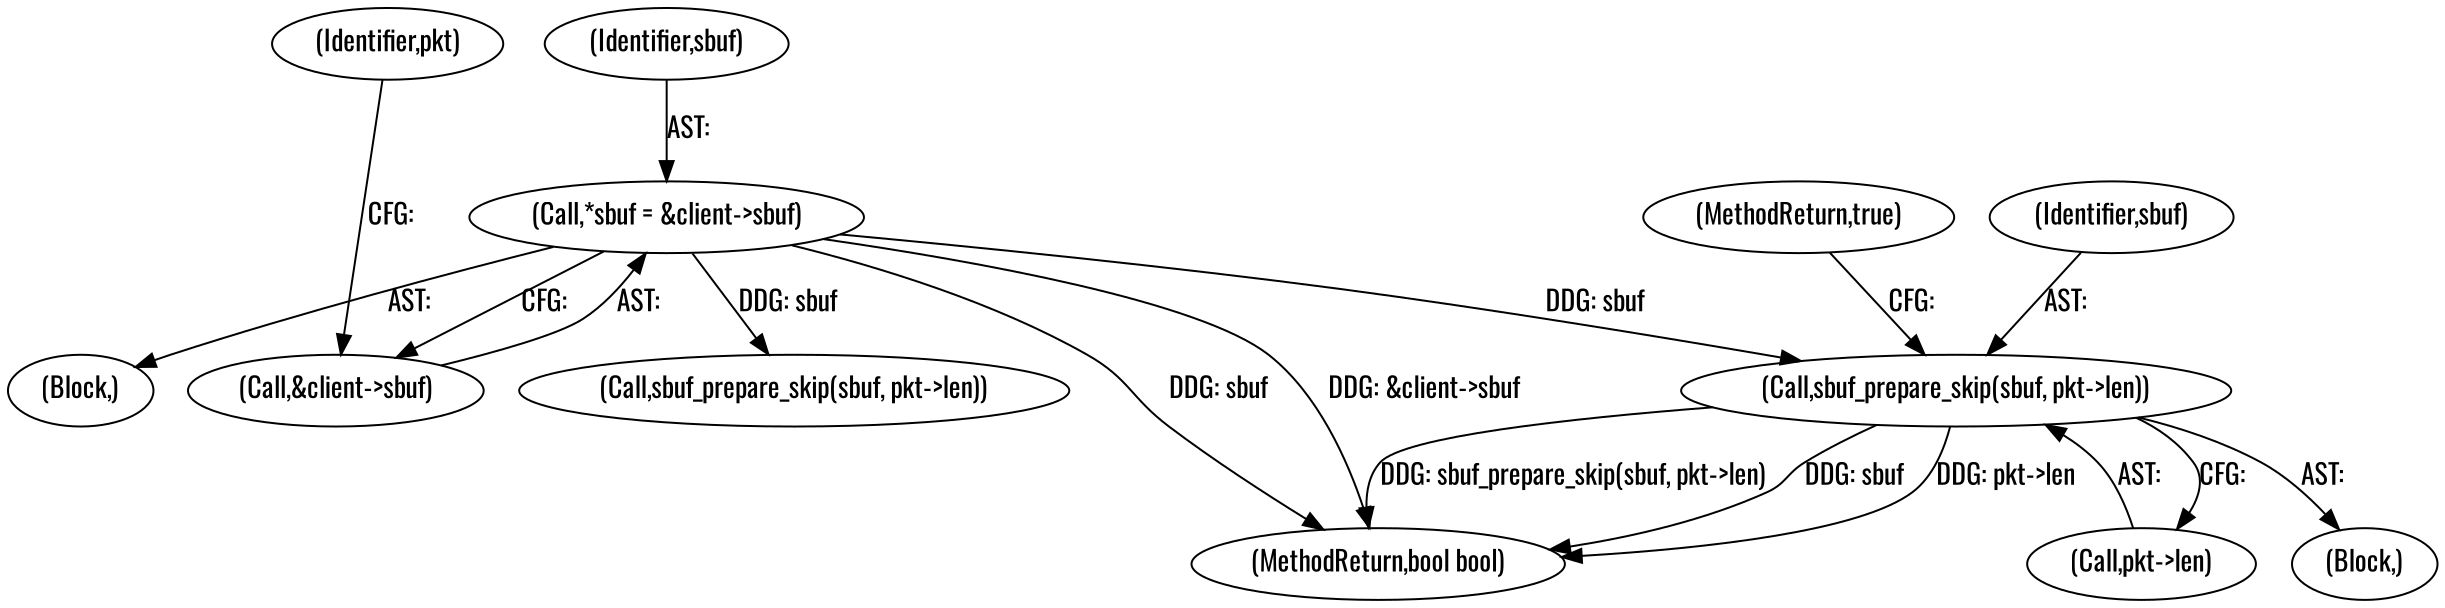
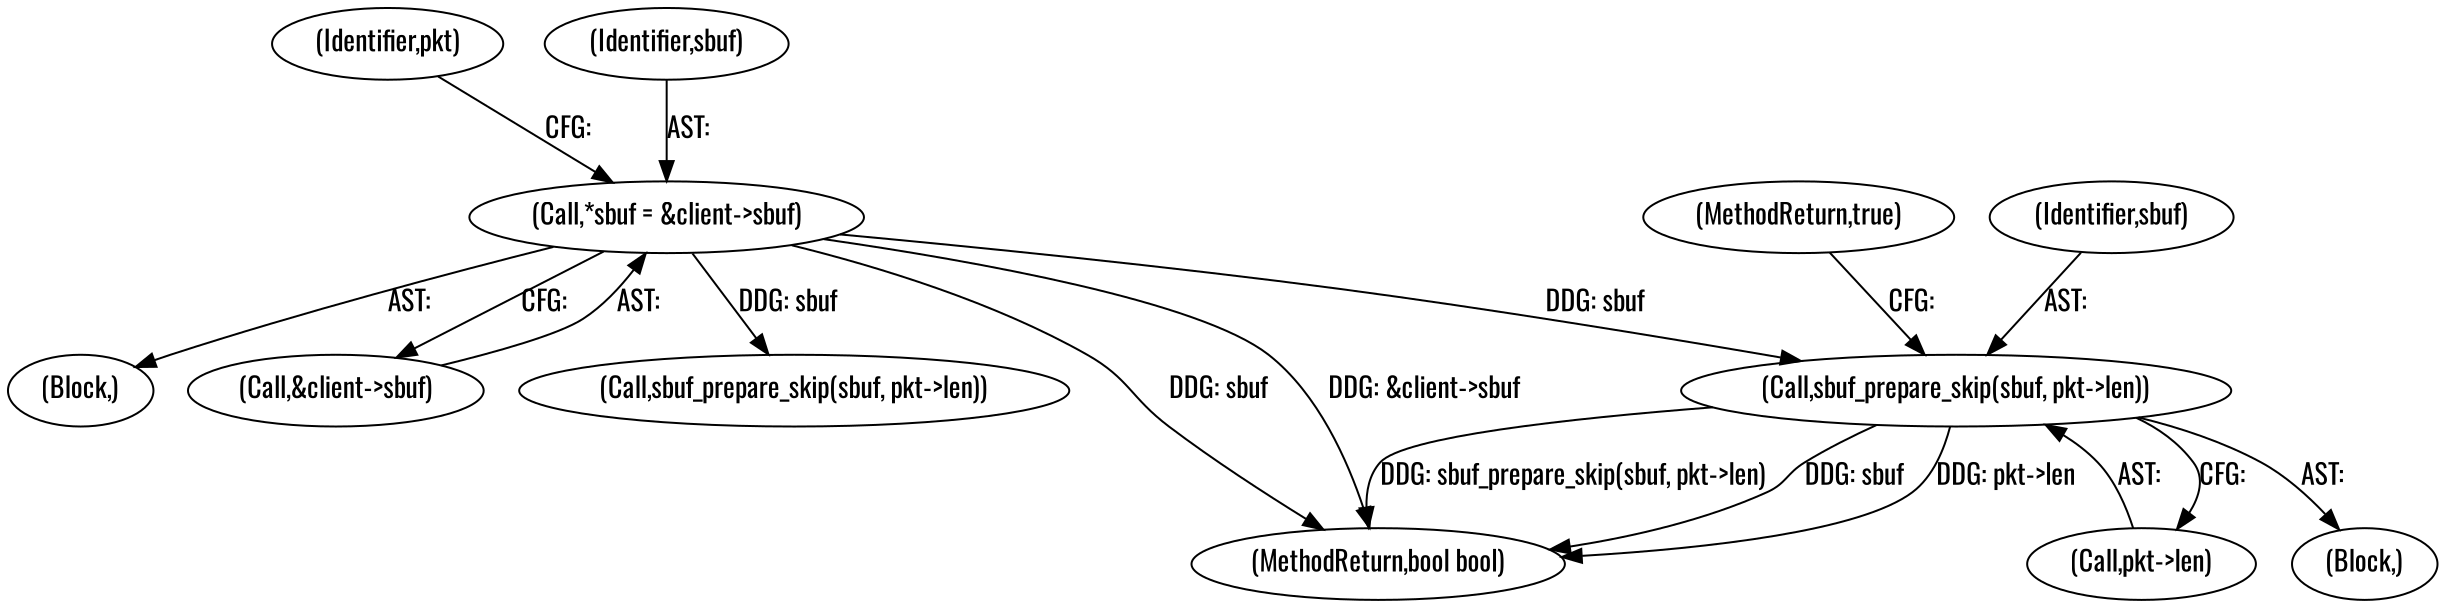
edge "(Identifier,pkt)" -> "(Call,&client->sbuf)": now "(Identifier,pkt)" -> "(Call,*sbuf = &client->sbuf)"
